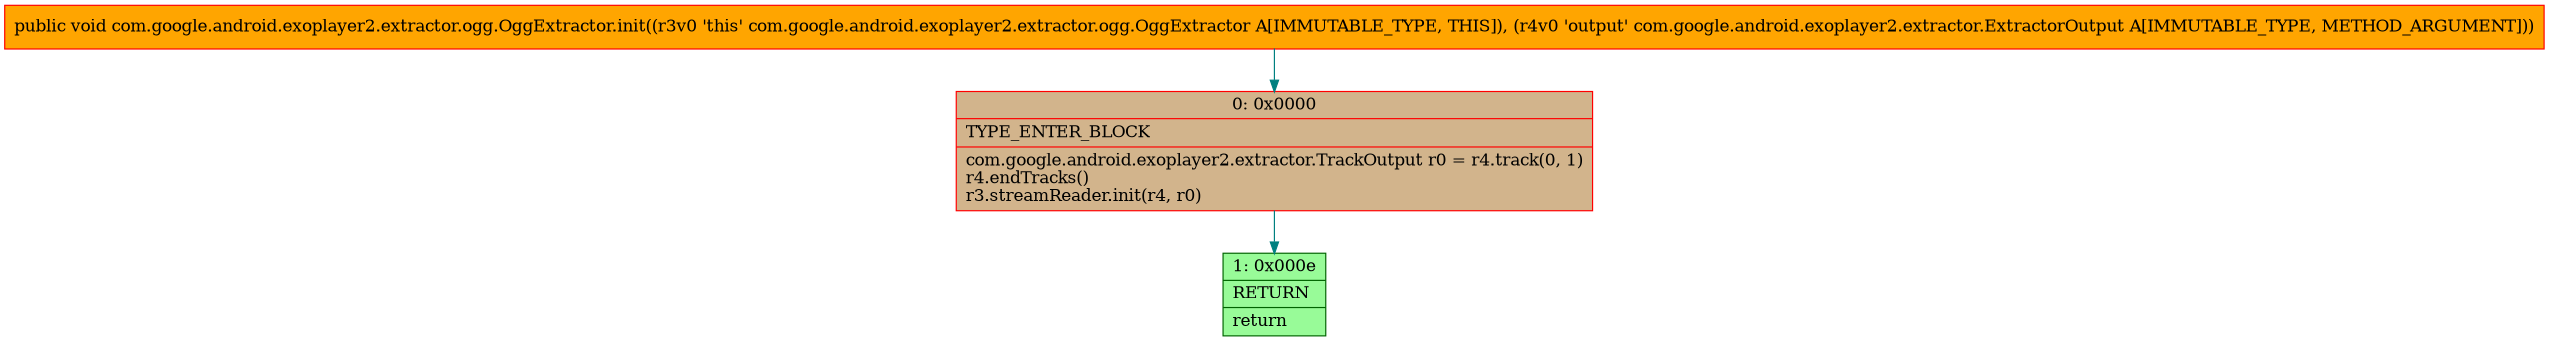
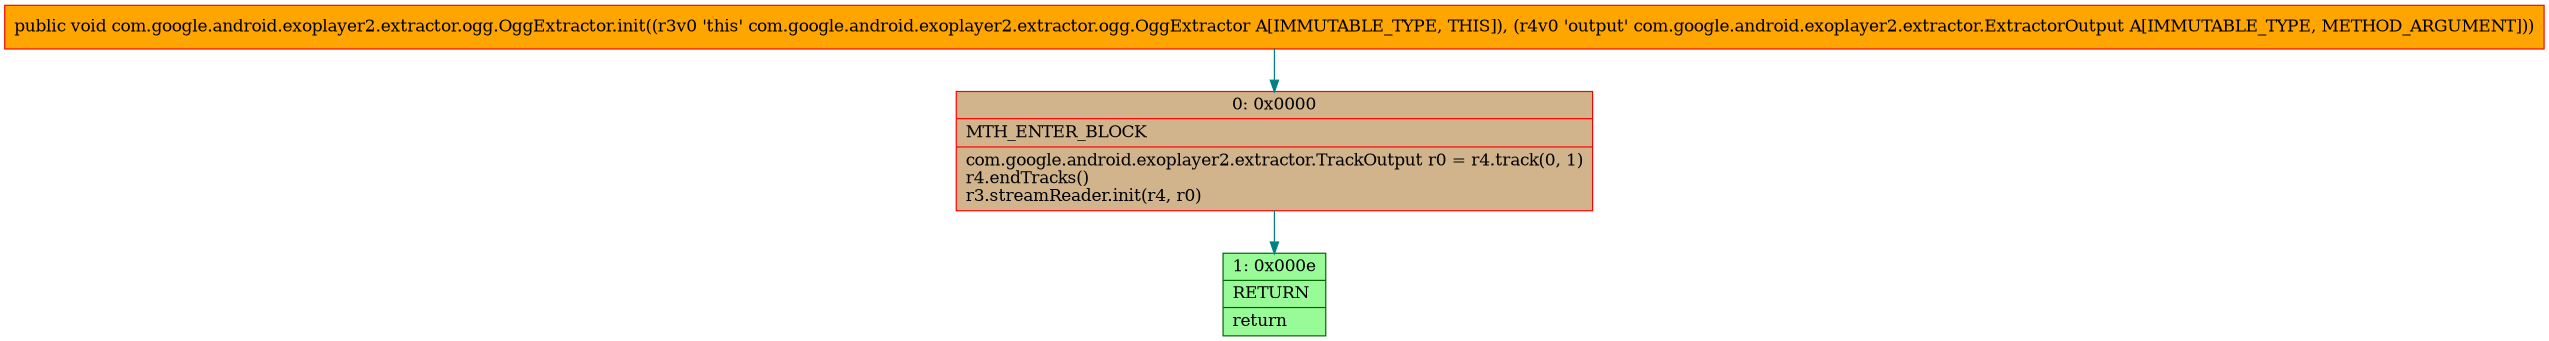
node "0: 0x0000": text "TYPE_ENTER_BLOCK" -> "MTH_ENTER_BLOCK"
